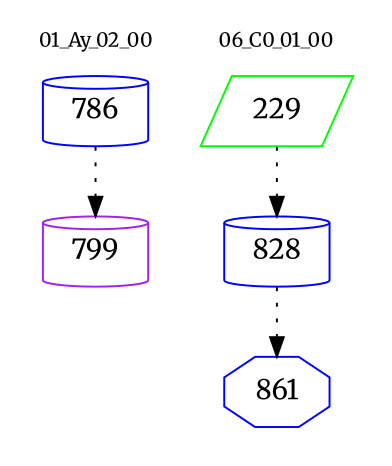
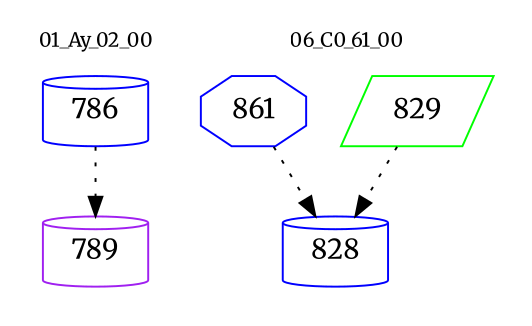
cluster "06_C0_01_00": label "06_C0_01_00" -> "06_C0_61_00"
node "229": label "229" -> "829"
node "799": label "799" -> "789"
edge "828" -> "861": reversed
